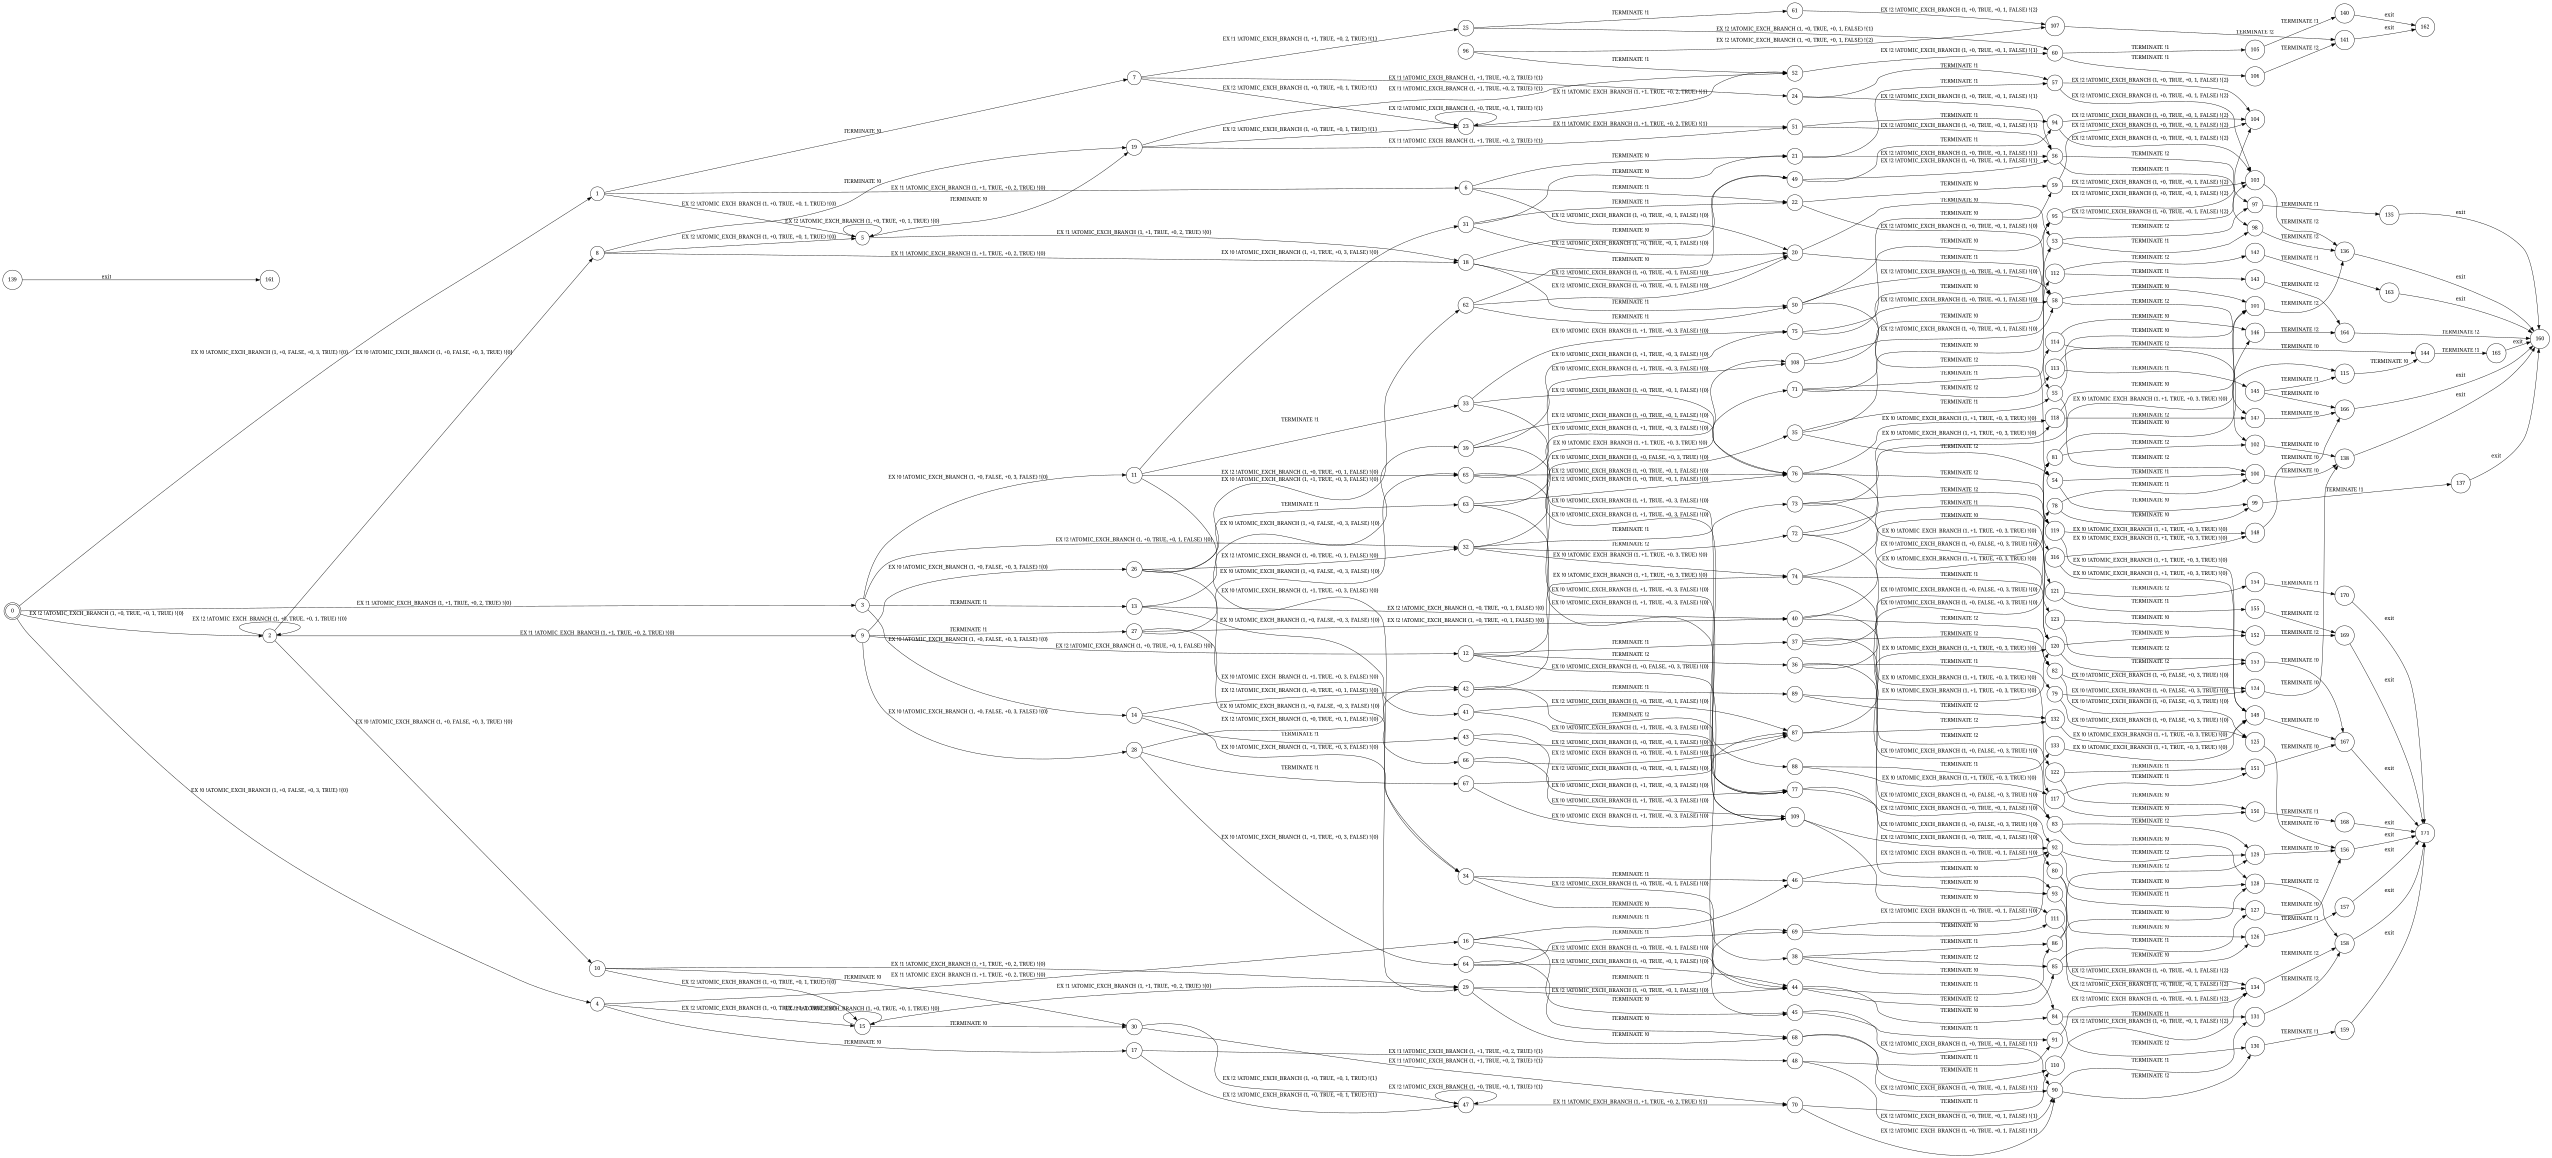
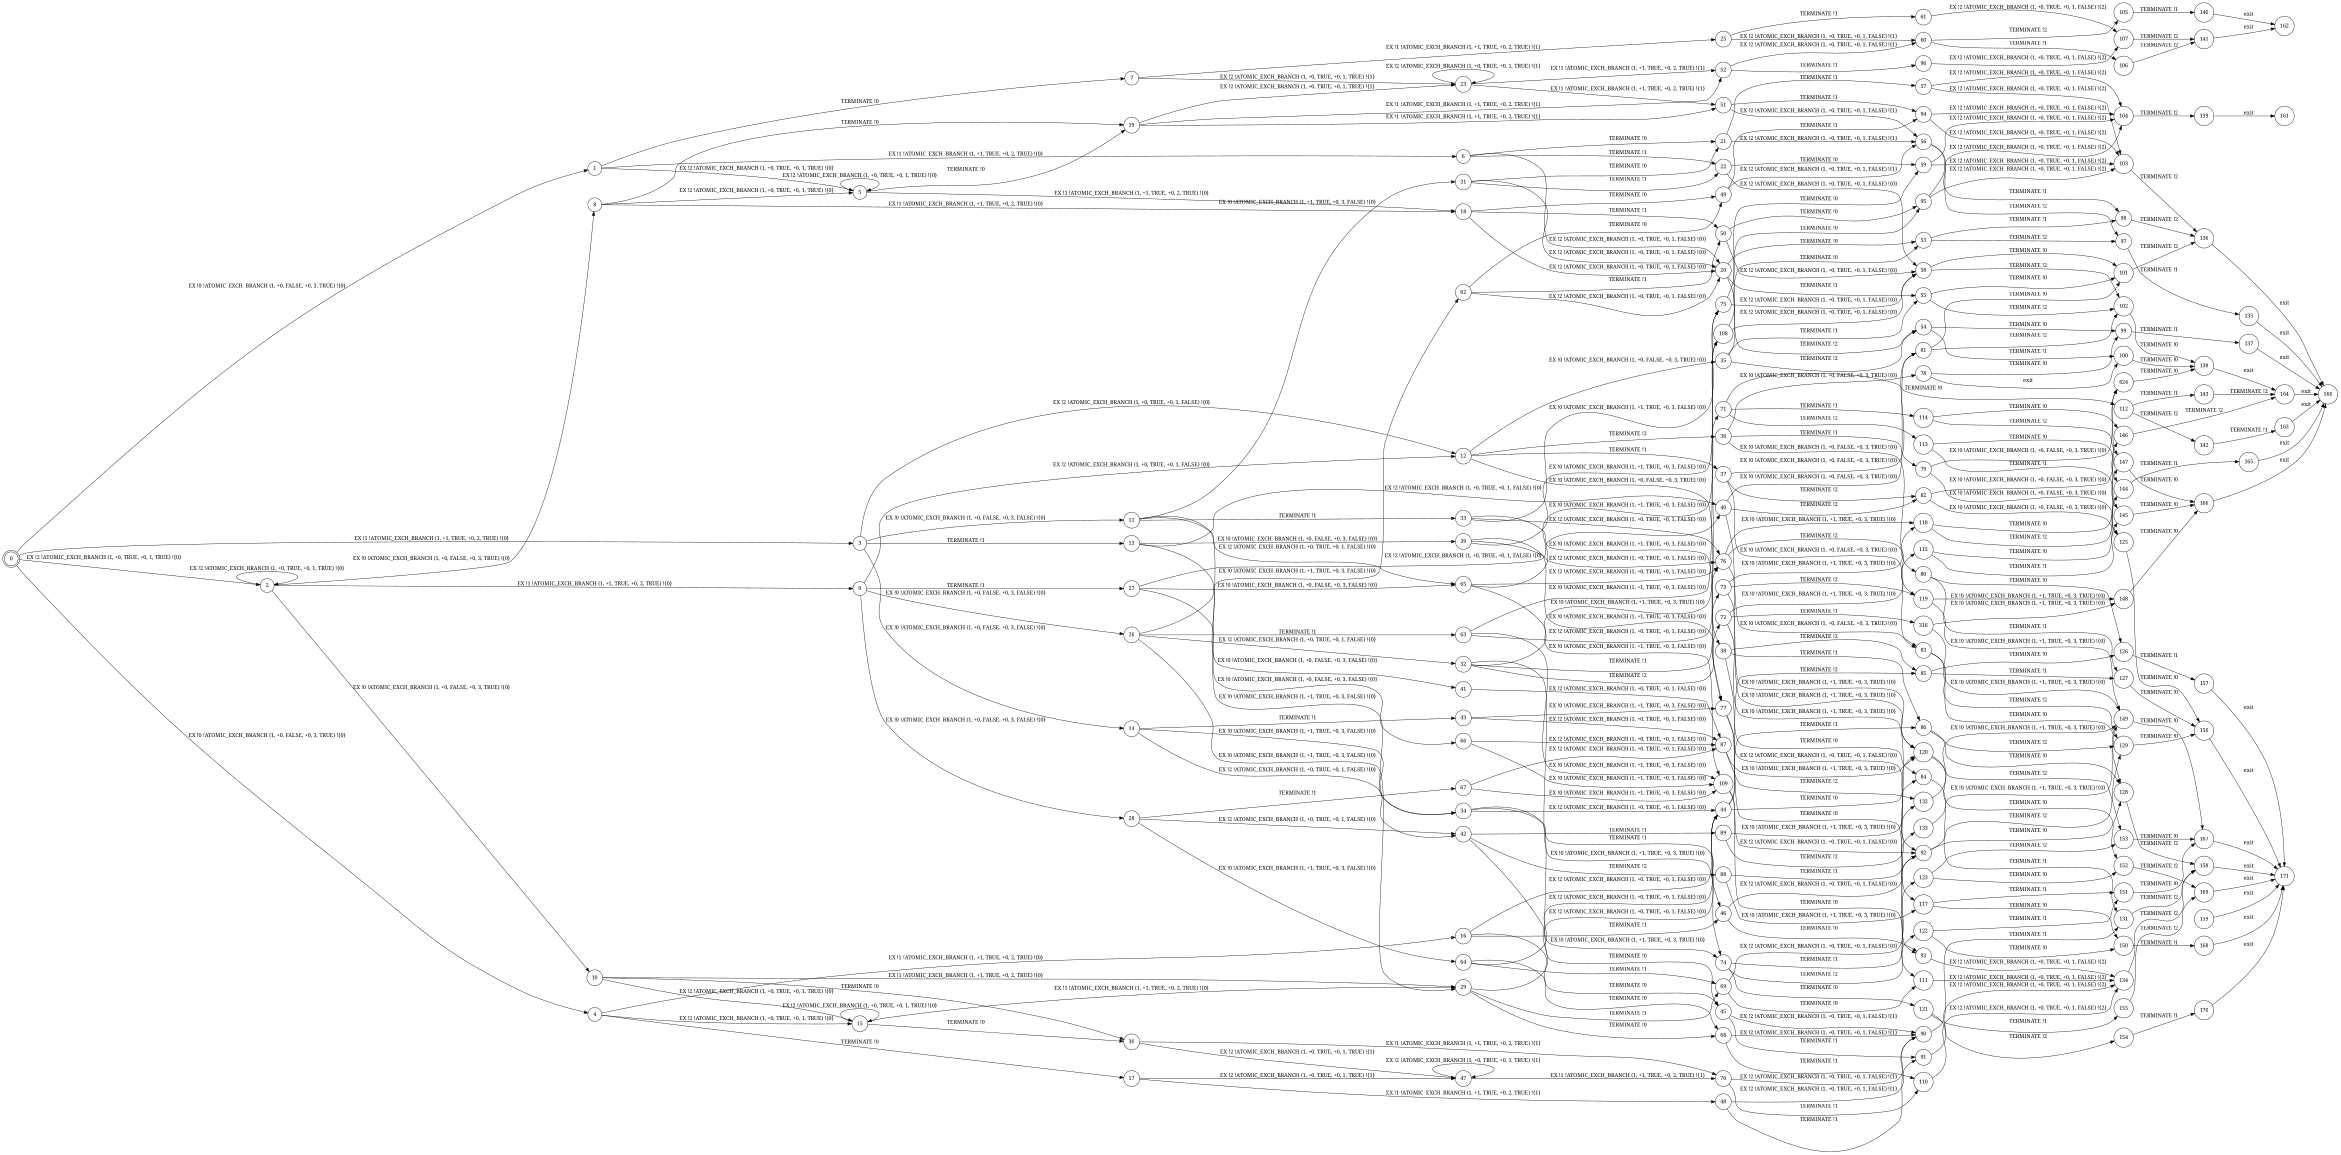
edge "60" -> "105": label "TERMINATE !1" -> "TERMINATE !2"
edge "96" -> "52": reversed
node "24": removed
edge "104" -> "139": added, label "TERMINATE !2"
edge "164" -> "160": label "TERMINATE !2" -> "exit"
edge "50" -> "54": now "20" -> "54"
edge "145" -> "115": reversed
edge "138" -> "160": now "138" -> "164"
edge "55" -> "100": now "55" -> "102"
edge "78" -> "100": label "TERMINATE !1" -> "exit"
edge "3" -> "32": now "3" -> "12"
node "124": label "124" -> "624"
edge "41" -> "77": removed, label "EX !0 !ATOMIC_EXCH_BRANCH (1, +1, TRUE, +0, 3, FALSE) !{0}"
node "130": removed
